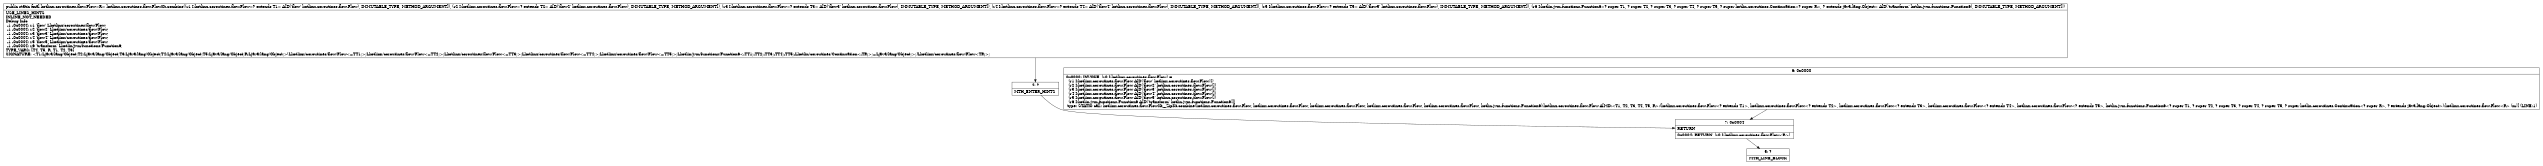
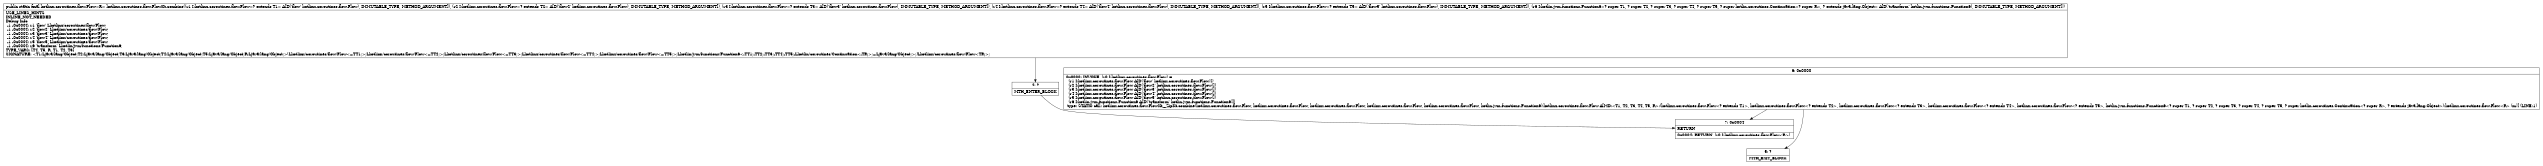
node "4: ?": text "MTH_ENTER_HINTS" -> "MTH_ENTER_BLOCK"
edge "7: 0x0004" -> "5: ?": now "6: 0x0000" -> "5: ?"
node "5: ?": text "MTH_LINE_BLOCK" -> "MTH_EXIT_BLOCK"
